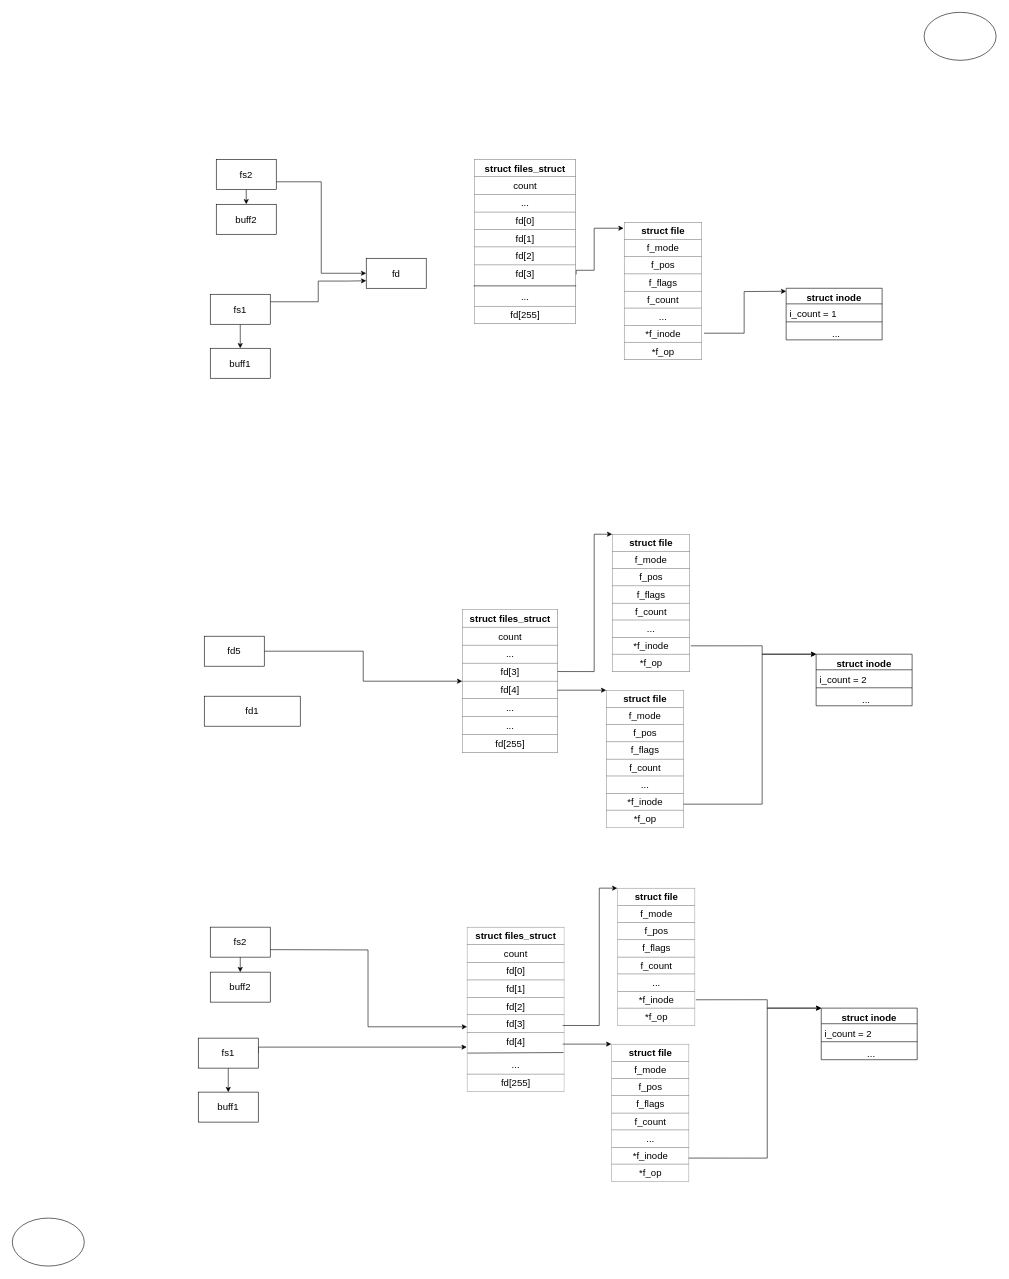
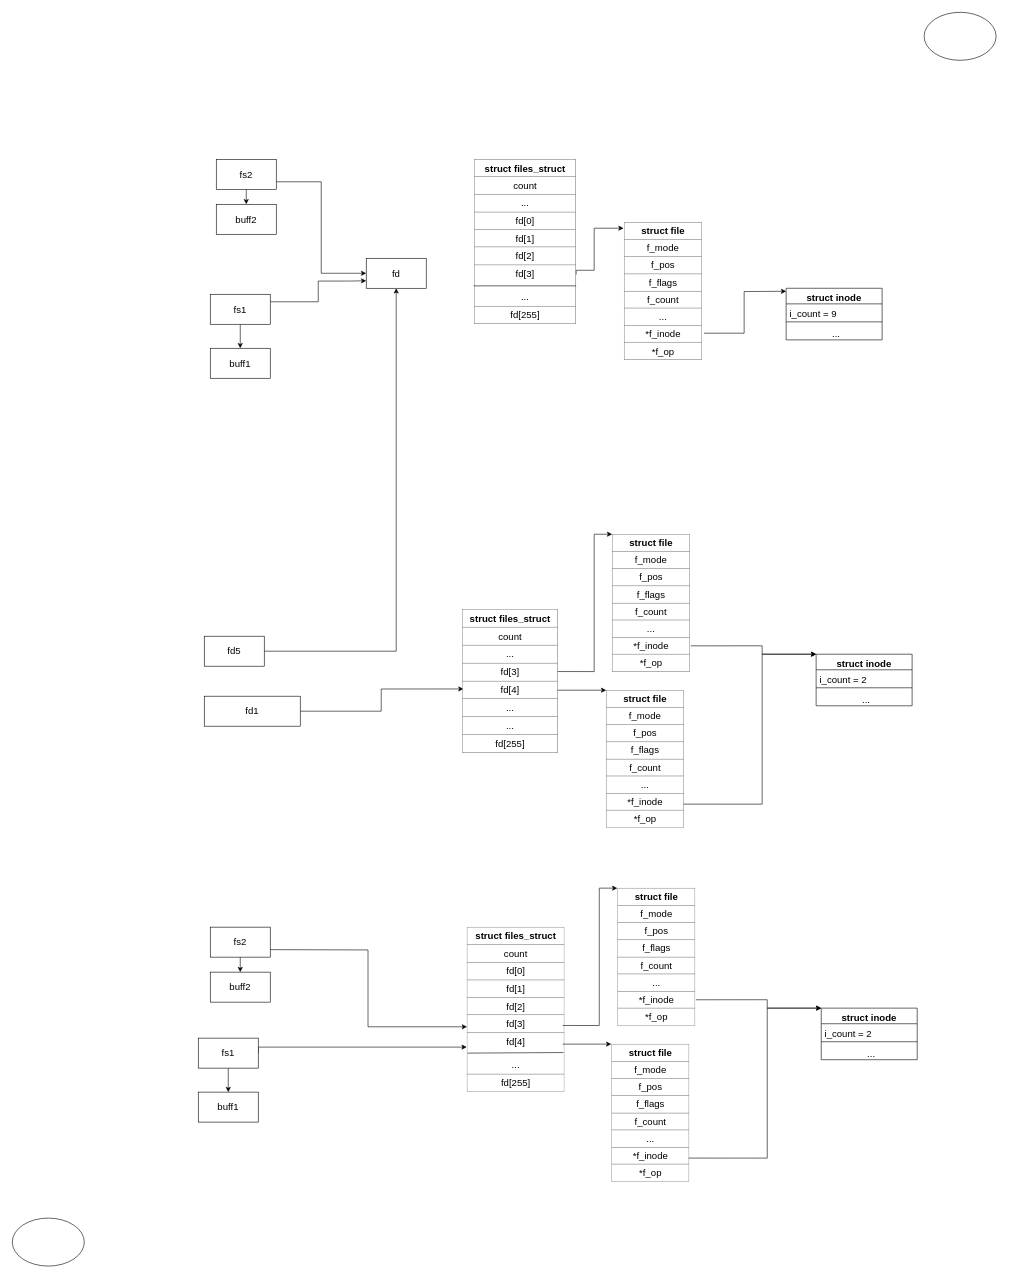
node "i_count = 1": label "i_count = 1" -> "i_count = 9"
edge "fd5" -> "struct files_struct count ... fd[3] fd[4] ... ... fd[255]": now "fd5" -> "fd"
edge "fd1" -> "struct files_struct count ... fd[3] fd[4] ... ... fd[255]": added
